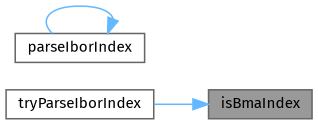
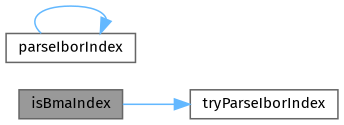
edge "tryParseIborIndex" -> "isBmaIndex": reversed
